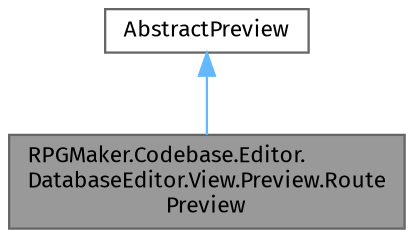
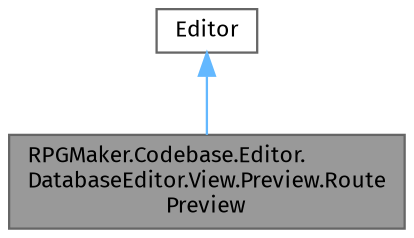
node "AbstractPreview": label "AbstractPreview" -> "Editor"
